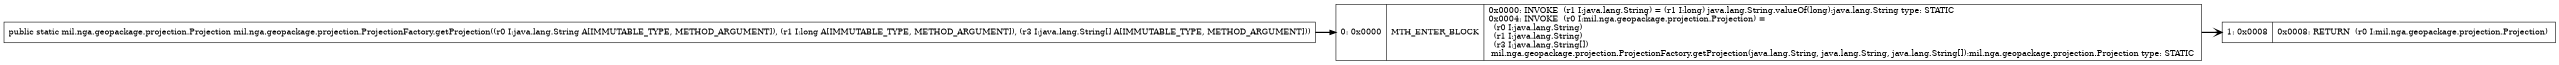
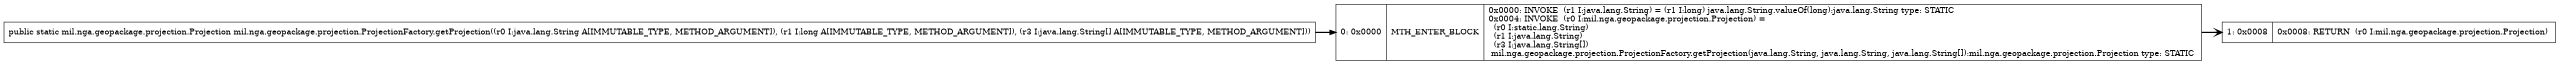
node "0: 0x0000": text "(r0 I:java.lang.String)" -> "(r0 I:static.lang.String)"
